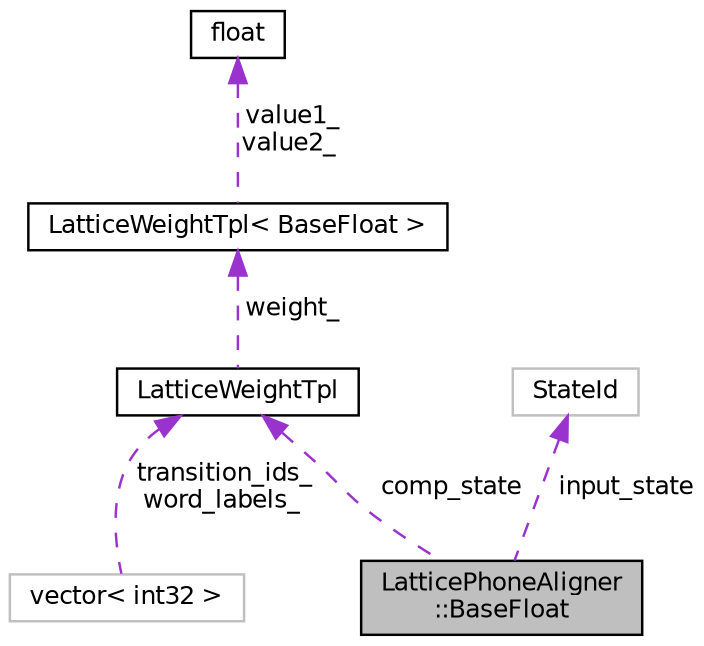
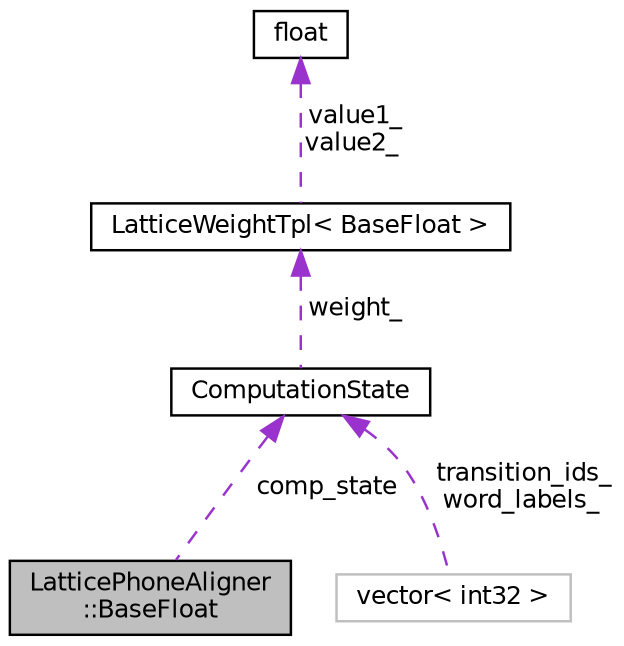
node "LatticeWeightTpl": label "LatticeWeightTpl" -> "ComputationState"
node "StateId": removed
